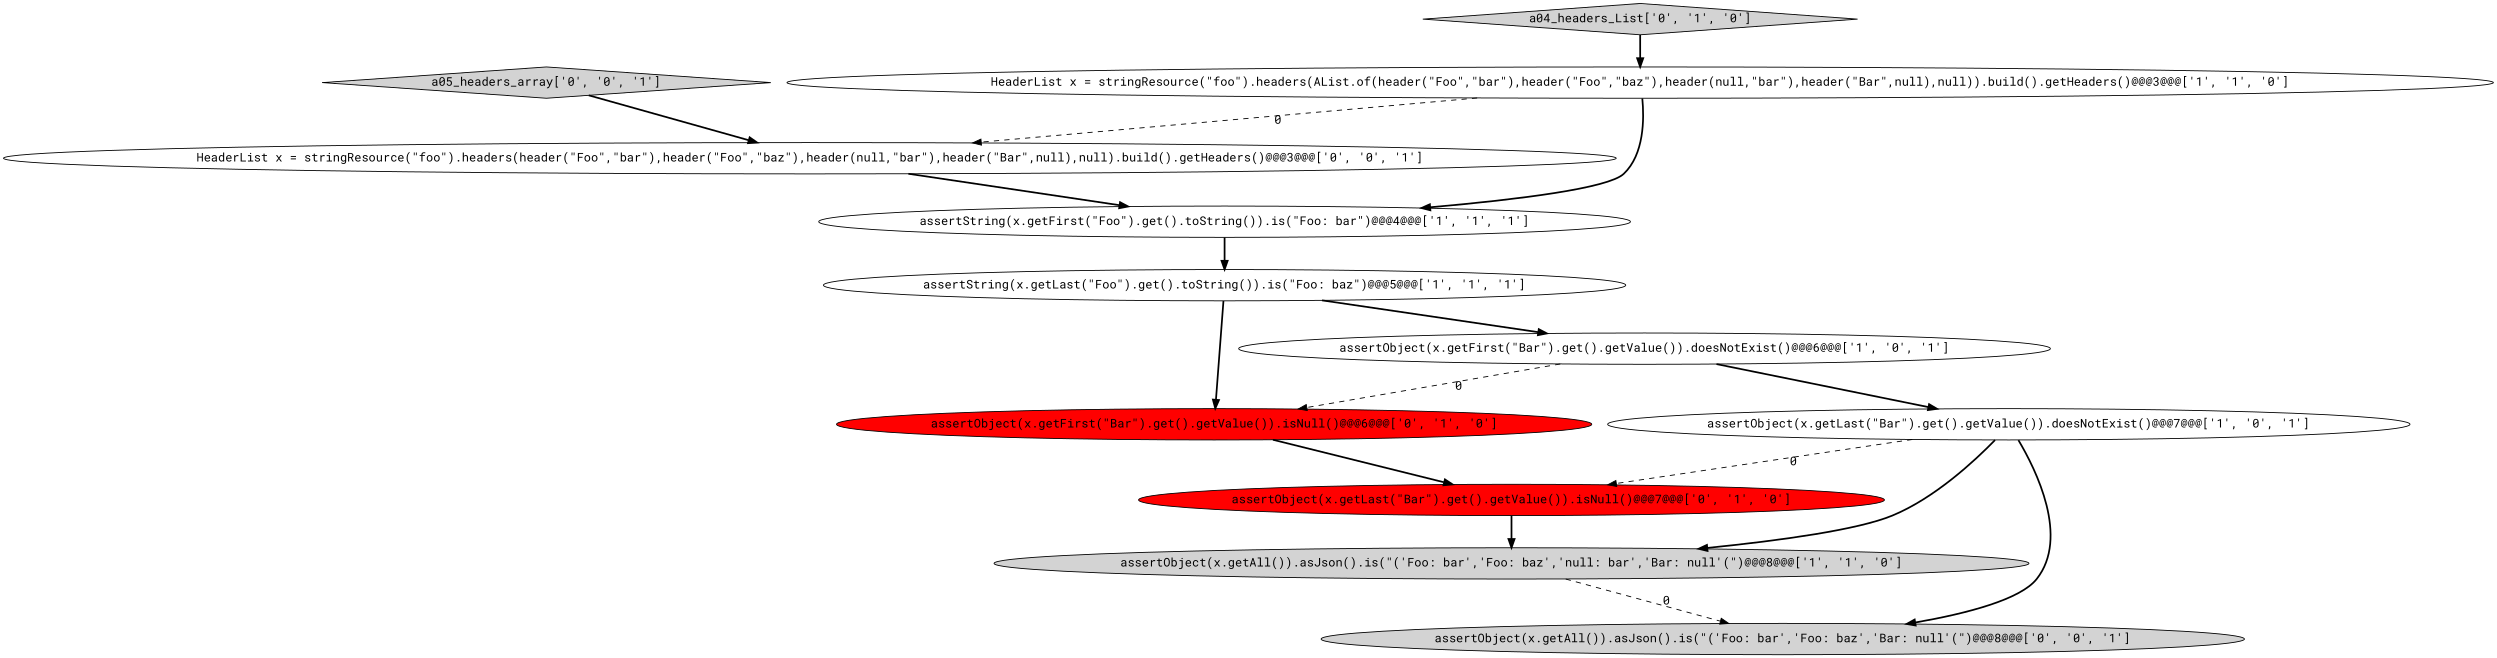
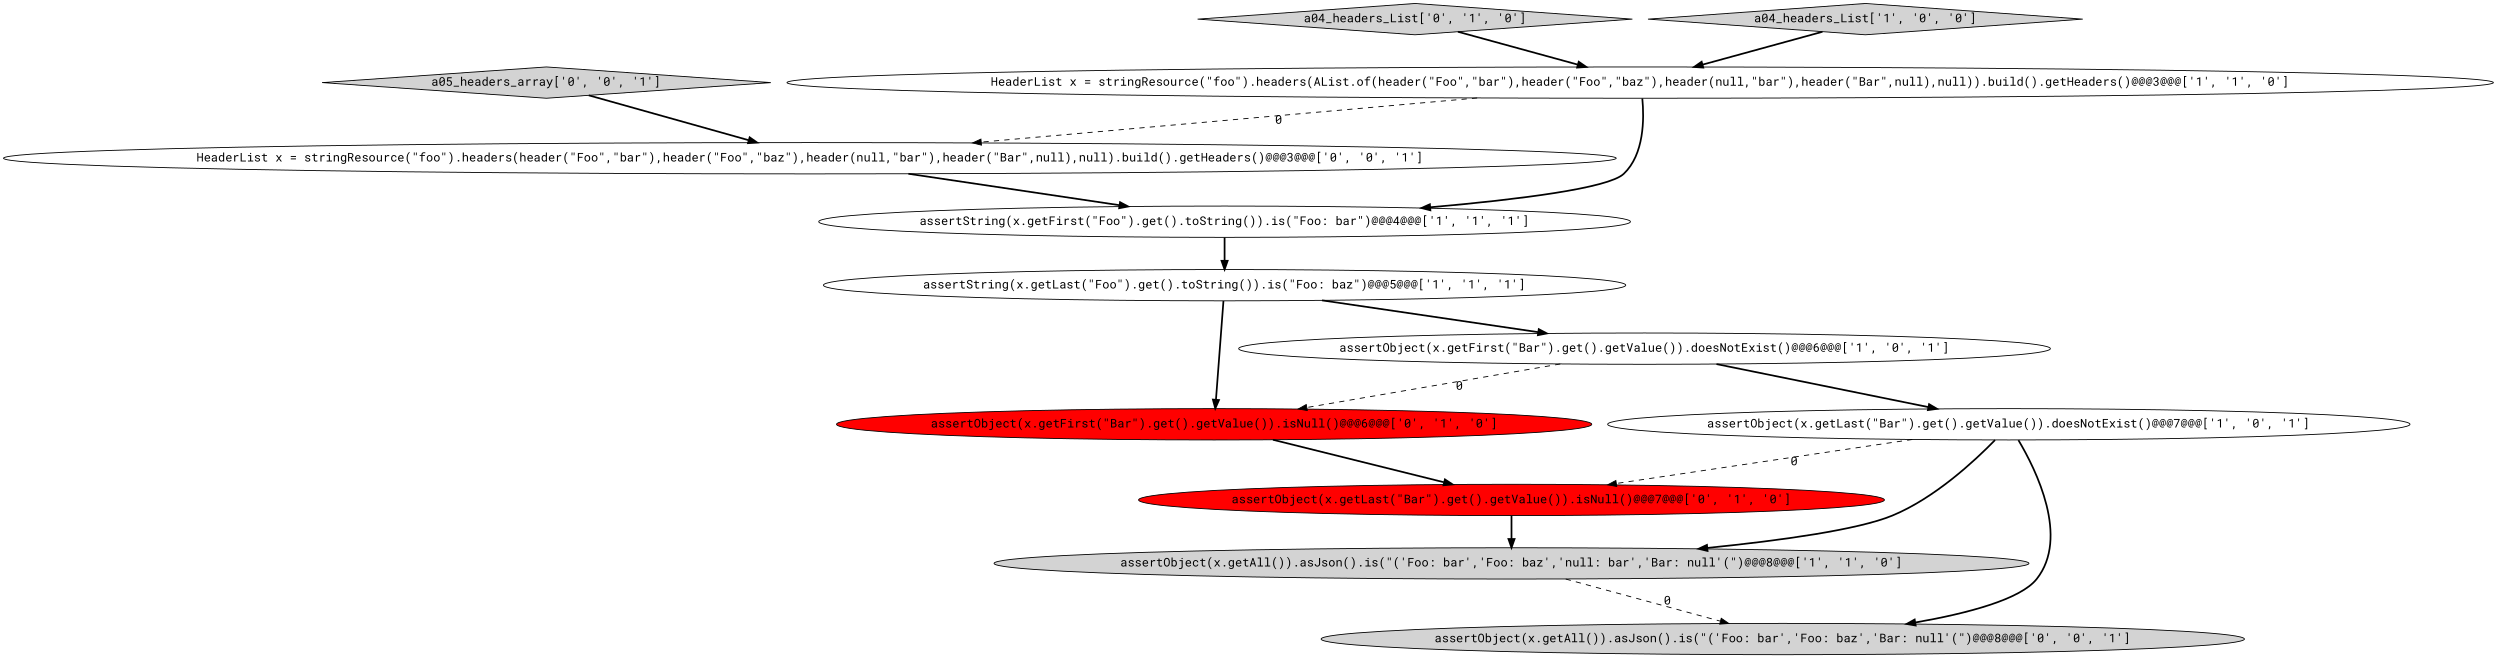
node "a04_headers_List['1', '0', '0']": added
